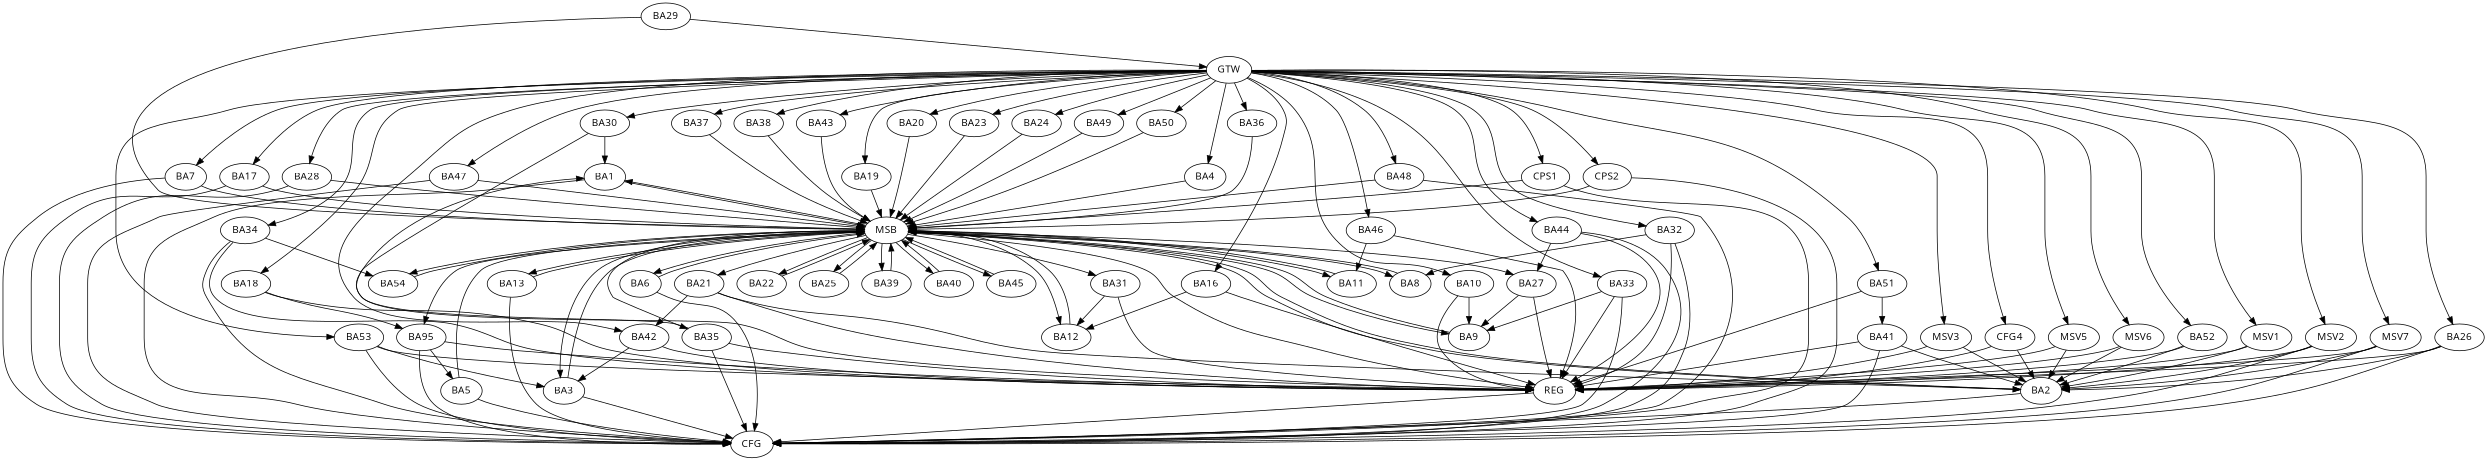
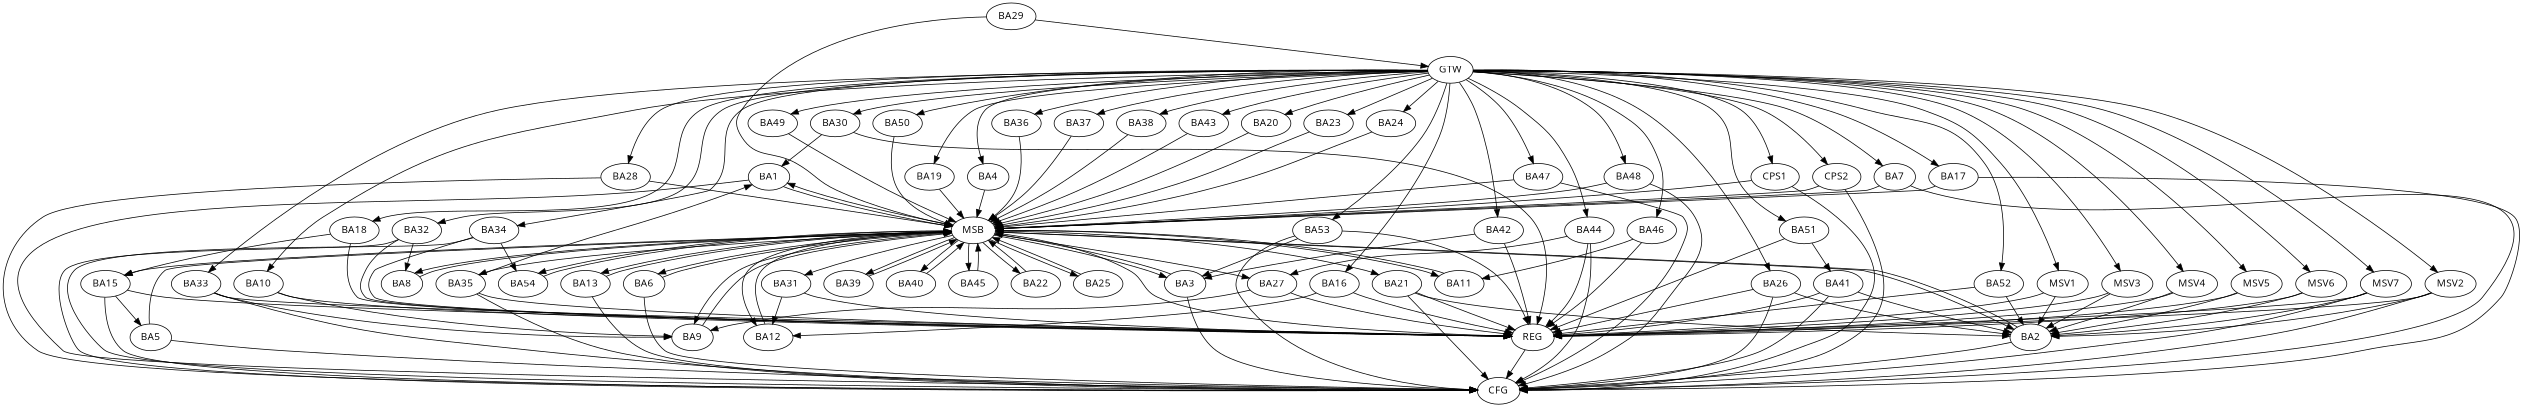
edge "BA21" -> "BA42": now "BA21" -> "CFG"
node "BA95": label "BA95" -> "BA15"
node "CFG4": label "CFG4" -> "MSV4"
